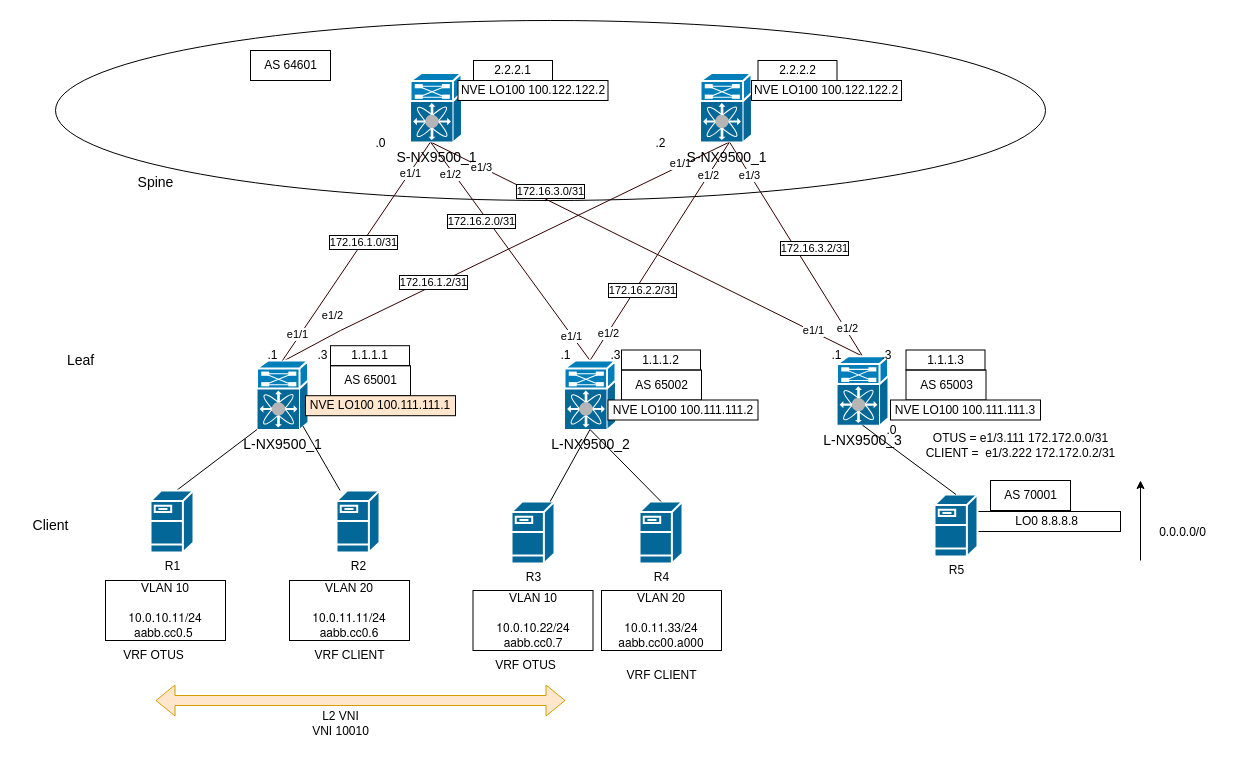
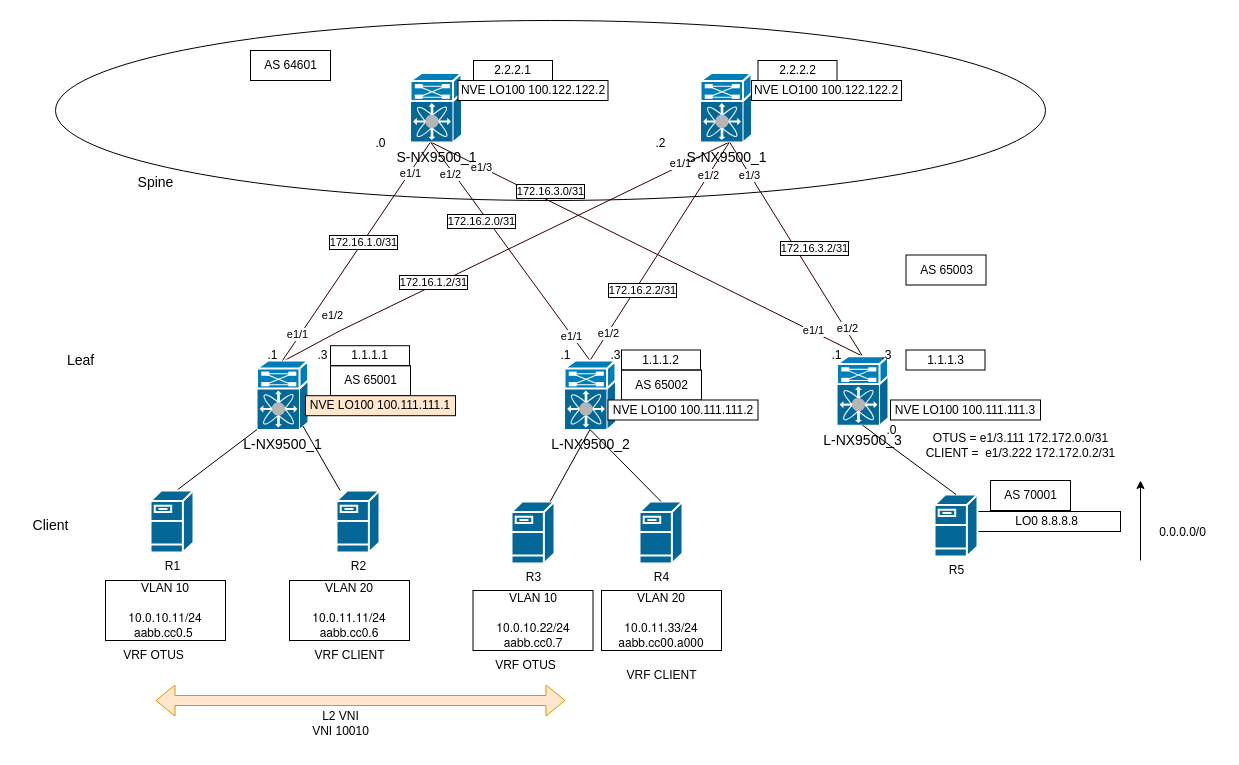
node "AS 65003": moved (946, 385) -> (946, 270)
